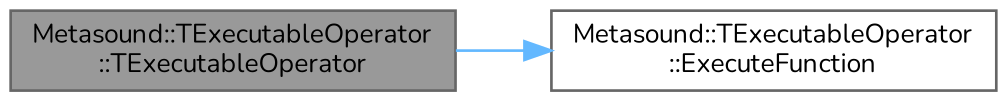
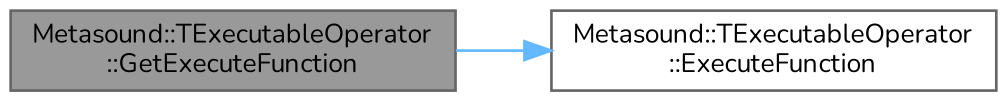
node "Metasound::TExecutableOperator ::TExecutableOperator": label "Metasound::TExecutableOperator ::TExecutableOperator" -> "Metasound::TExecutableOperator ::GetExecuteFunction"
